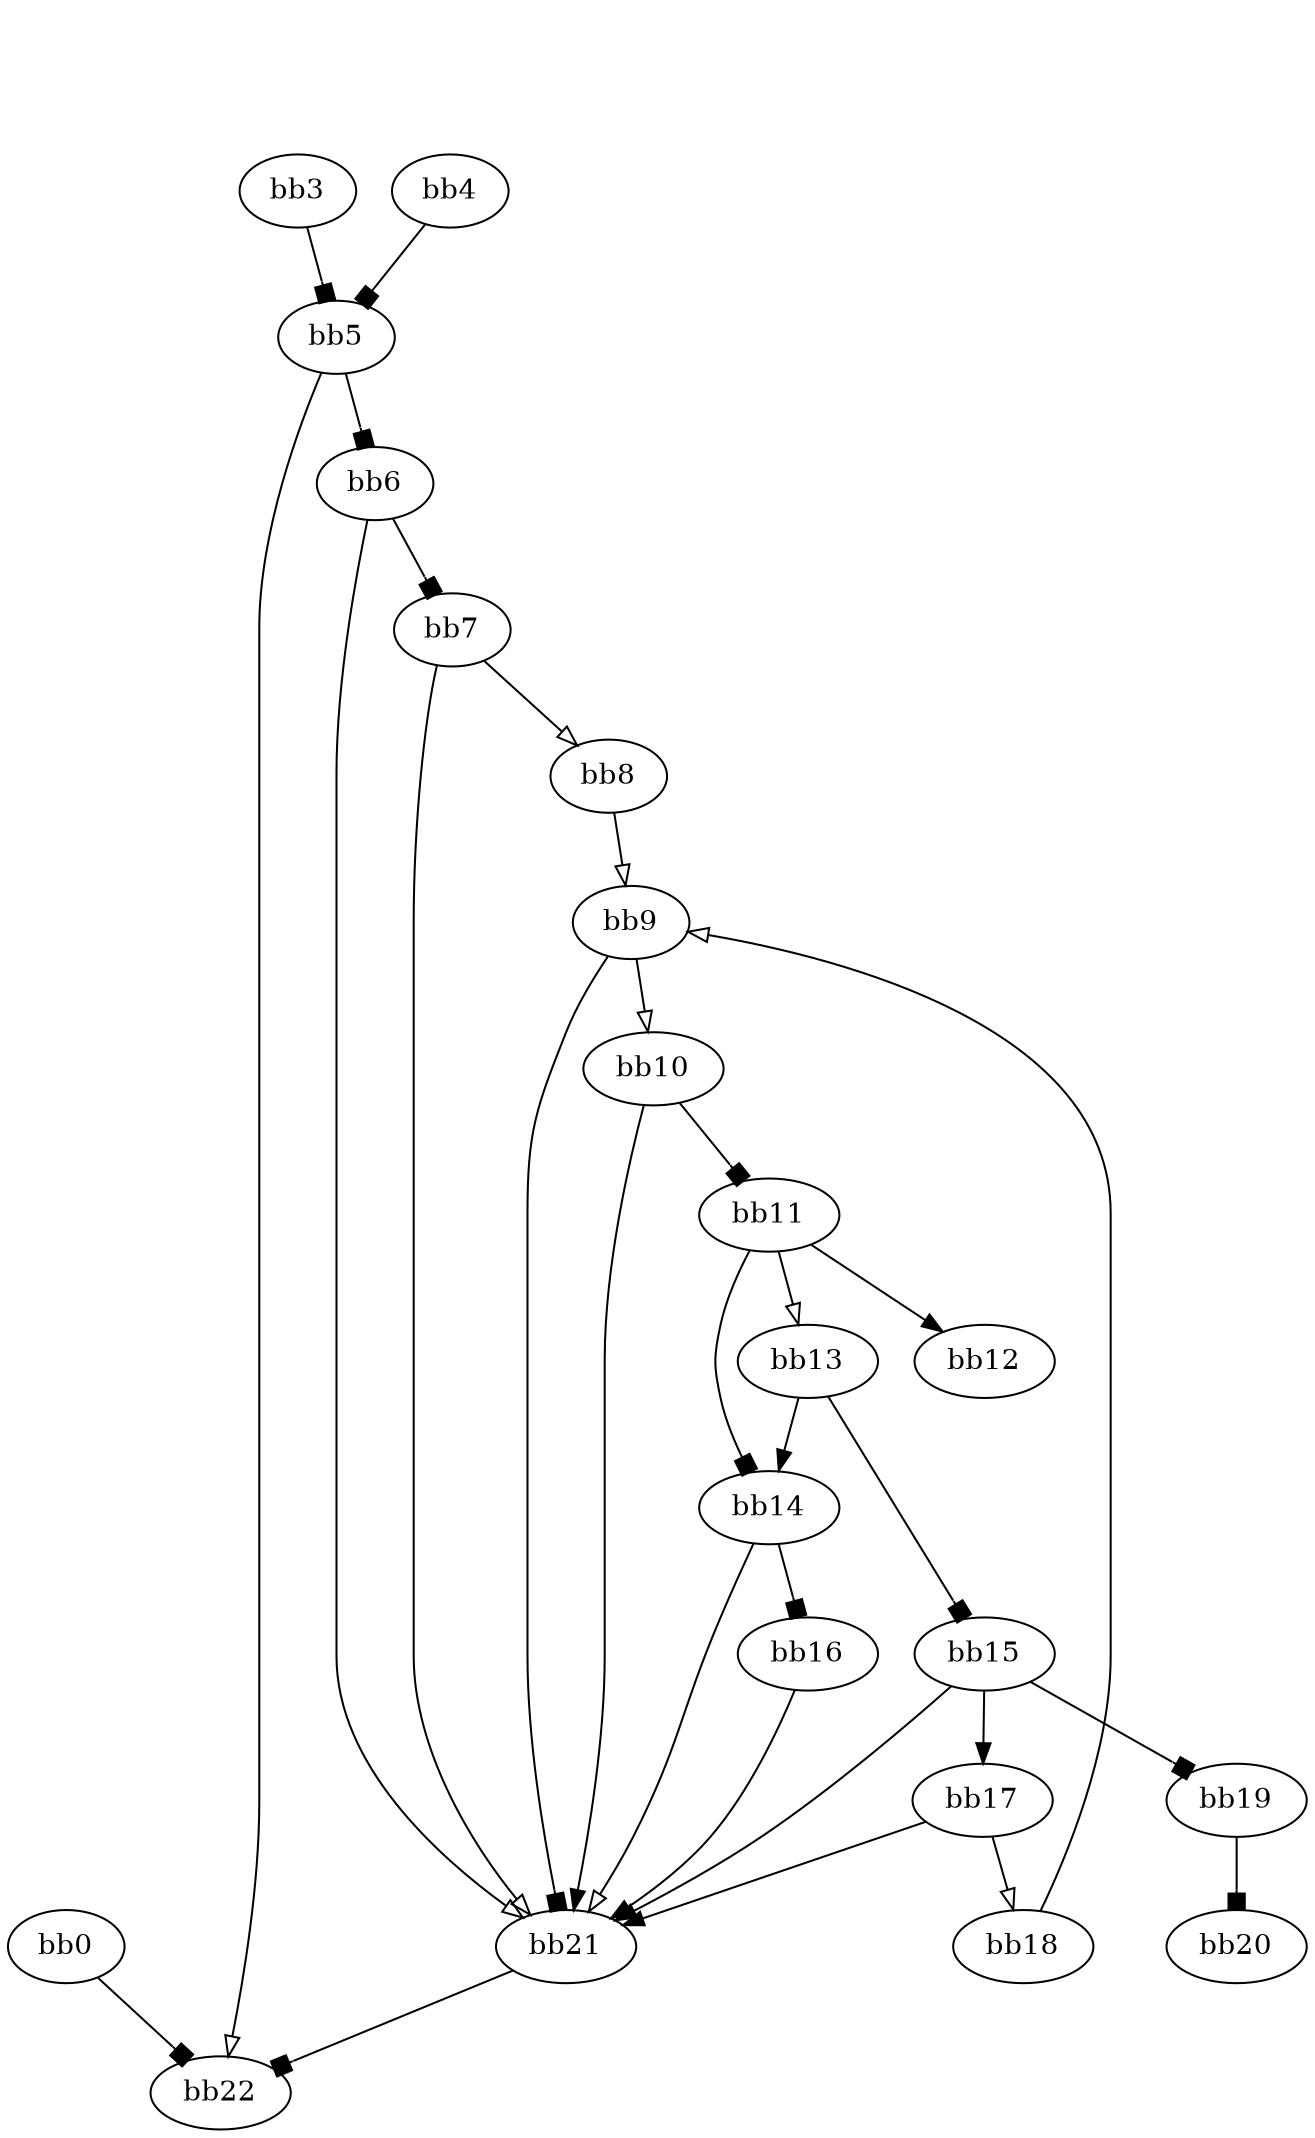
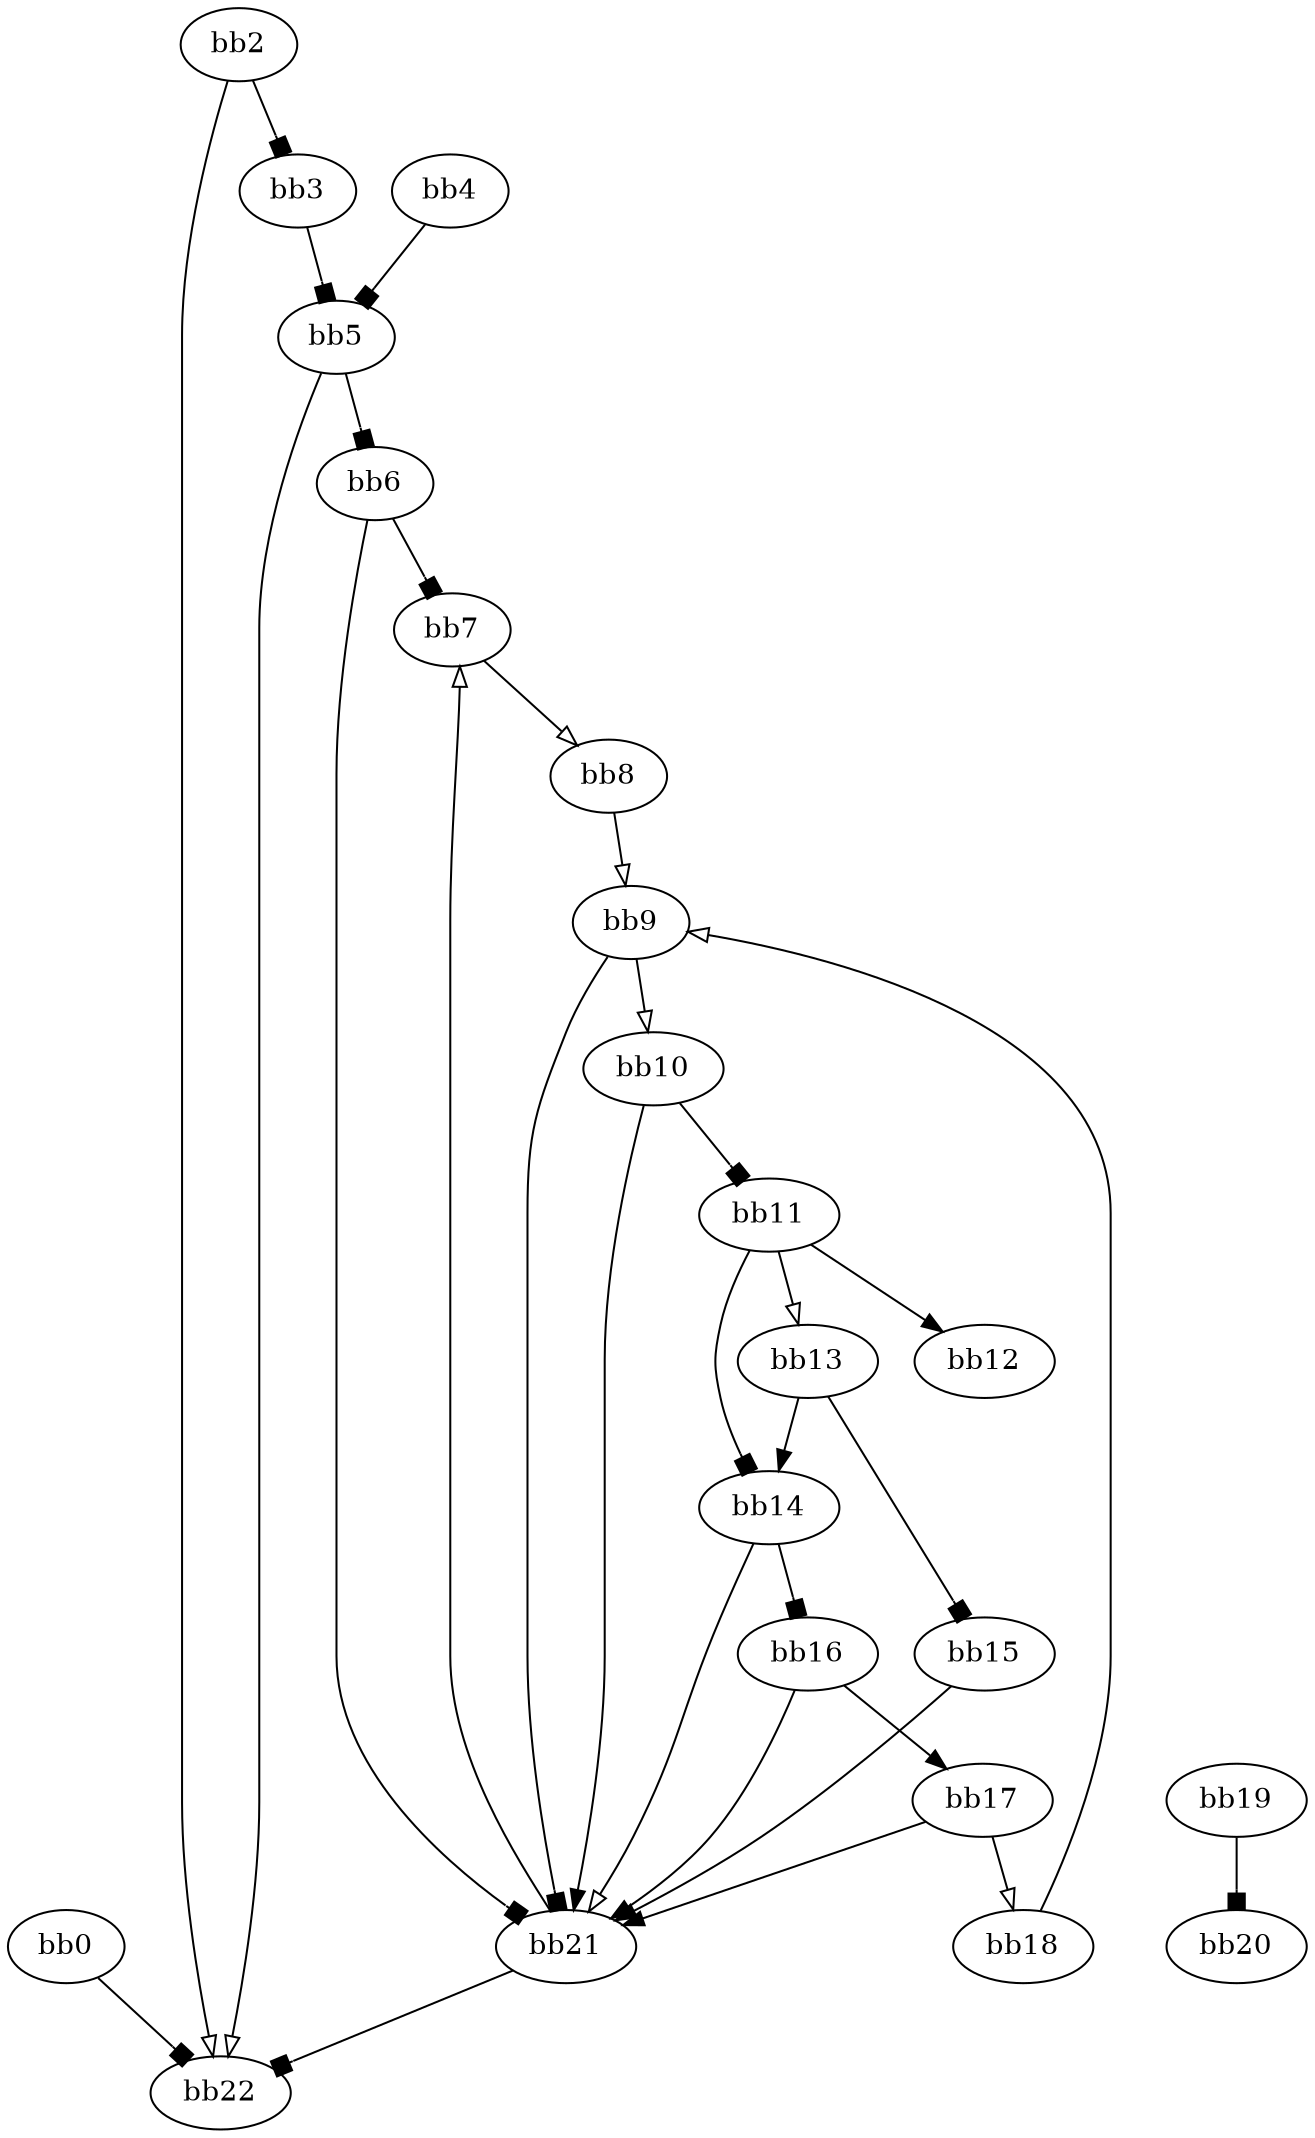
node "bb2": added
edge "bb6" -> "bb21": arrowhead onormal -> box
edge "bb7" -> "bb21": reversed
edge "bb15" -> "bb19": removed
edge "bb15" -> "bb17": now "bb16" -> "bb17"
